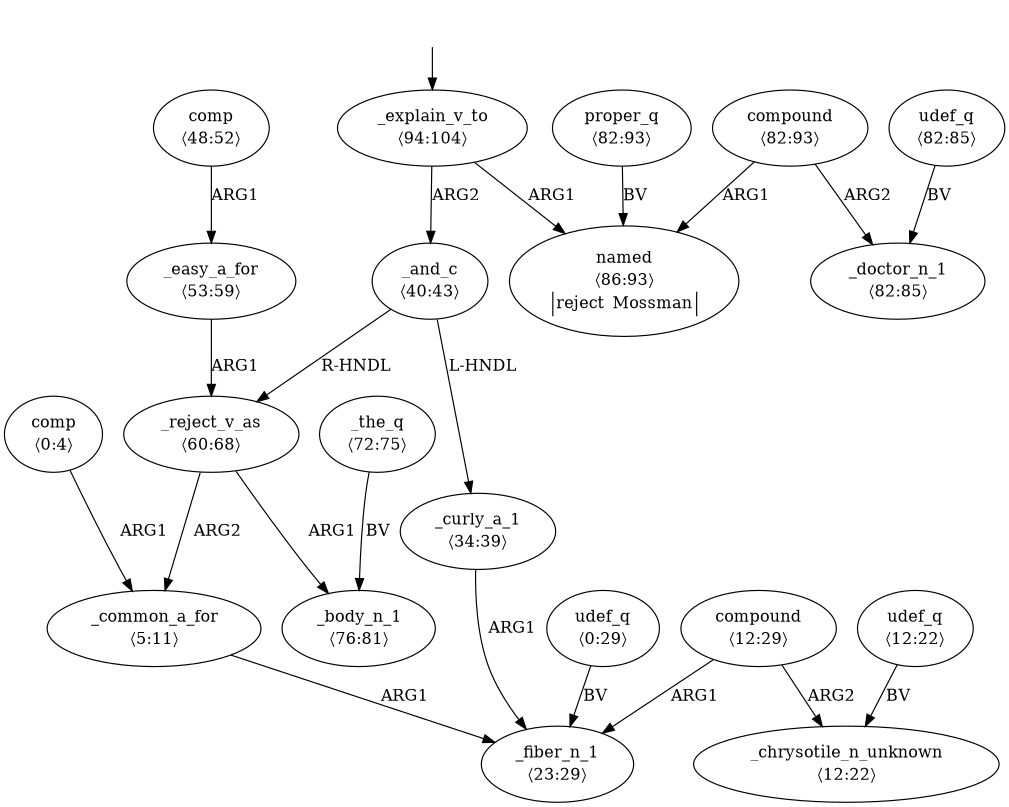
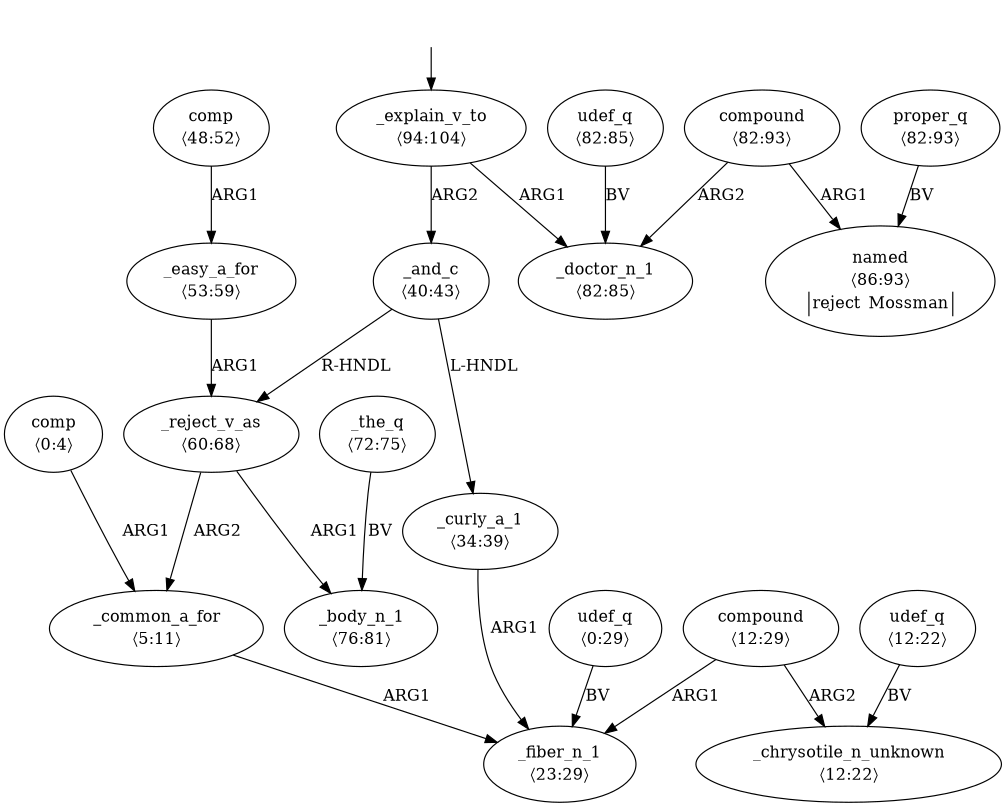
edge "_explain_v_to" -> "named": now "_explain_v_to" -> "_doctor_n_1"
